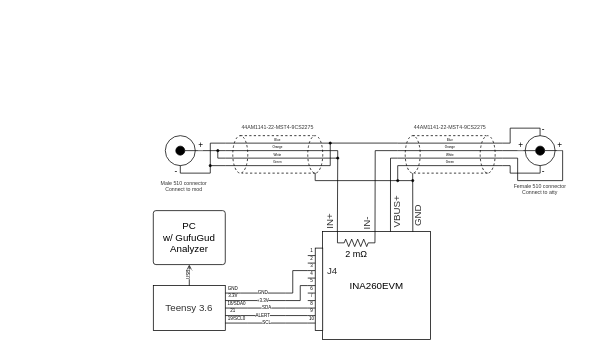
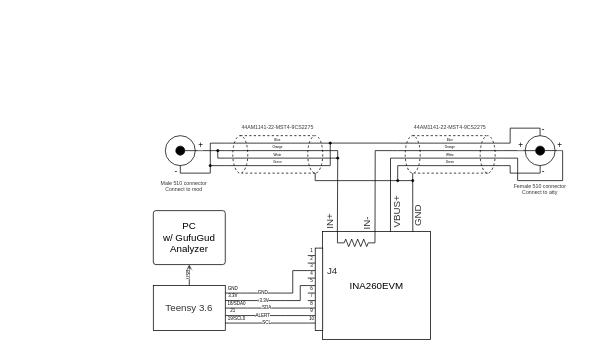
node "2 mΩ": removed
